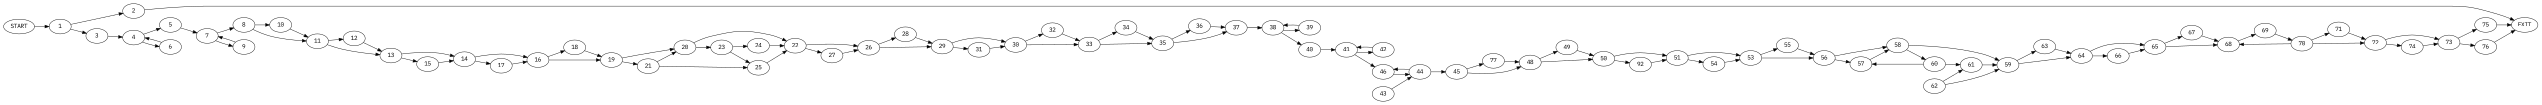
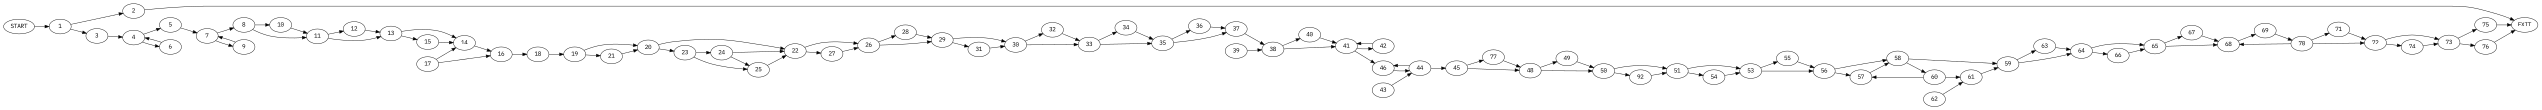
edge "38" -> "39": now "38" -> "41"
edge "16" -> "19": removed
edge "14" -> "17": reversed
edge "21" -> "25": now "24" -> "25"
edge "62" -> "59": removed
